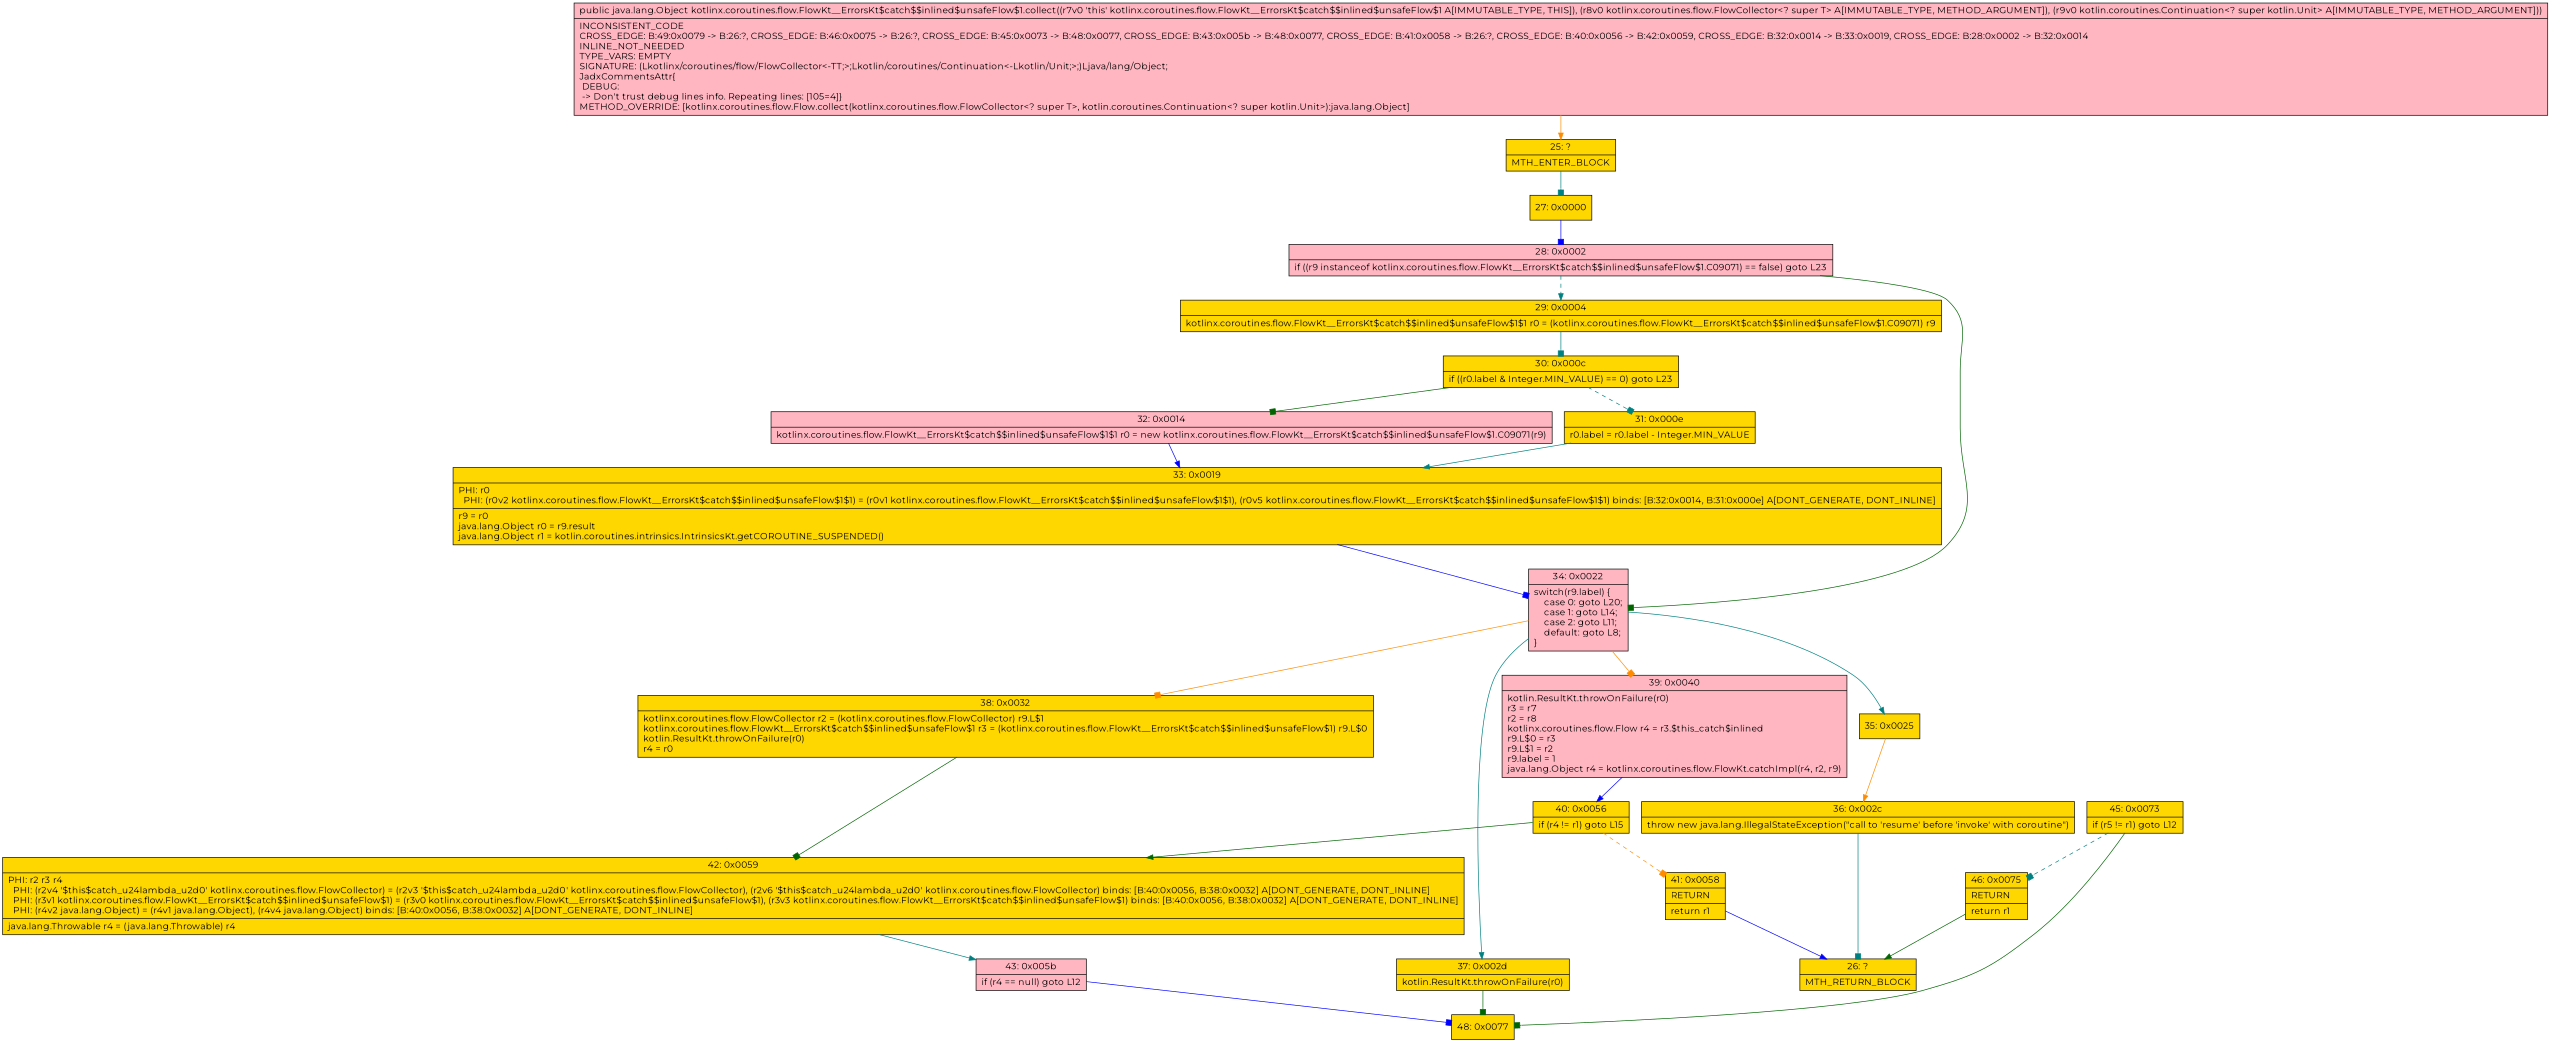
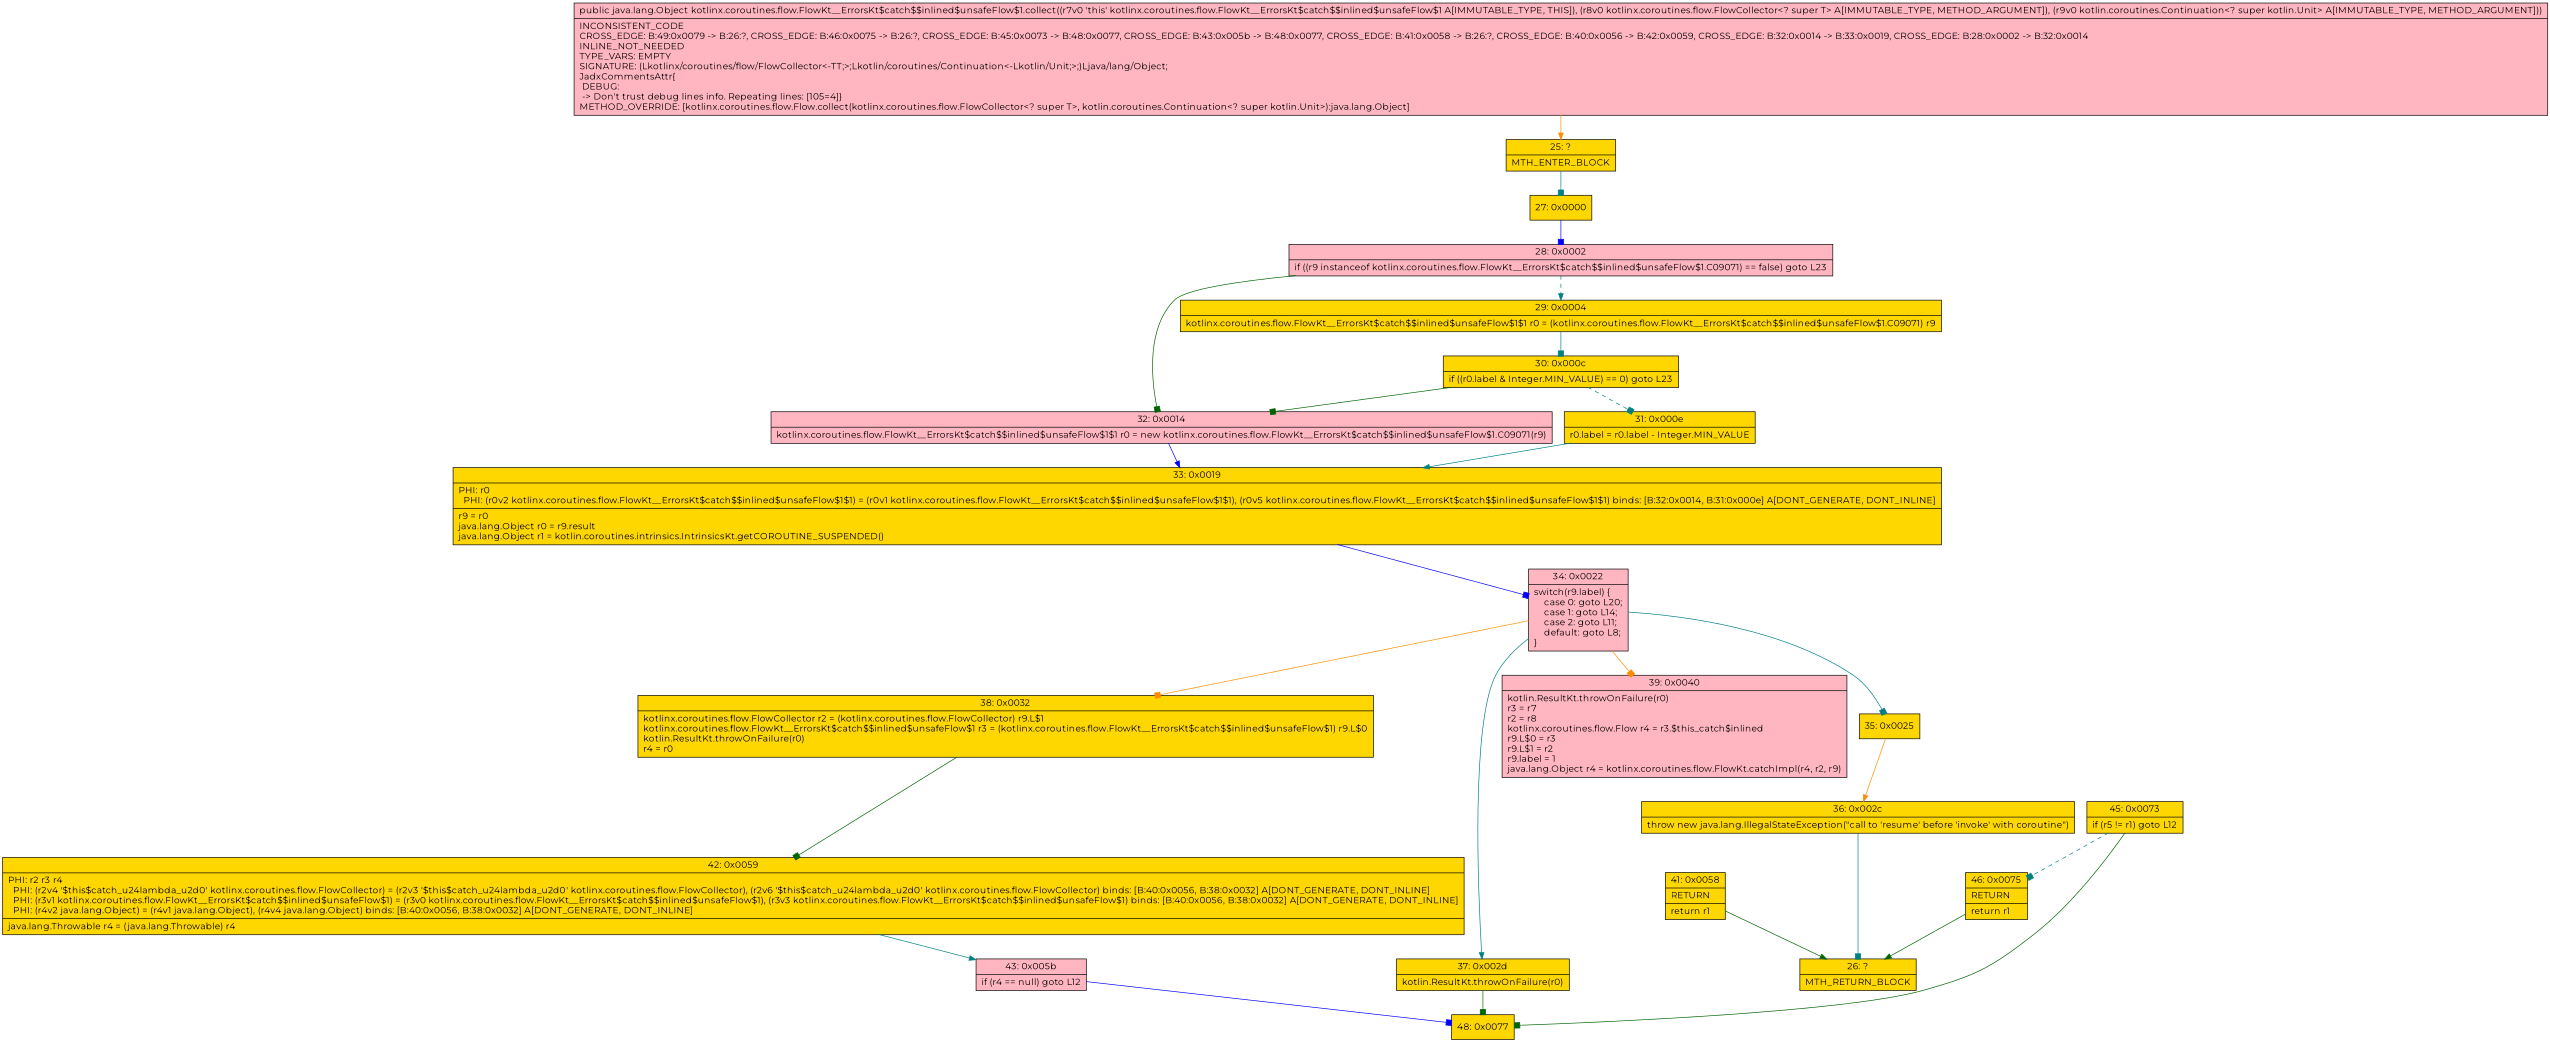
edge "28: 0x0002" -> "34: 0x0022": now "28: 0x0002" -> "32: 0x0014"
edge "34: 0x0022" -> "35: 0x0025": arrowhead normal -> box
node "40: 0x0056": removed
edge "41: 0x0058" -> "26: ?": color blue -> darkgreen
